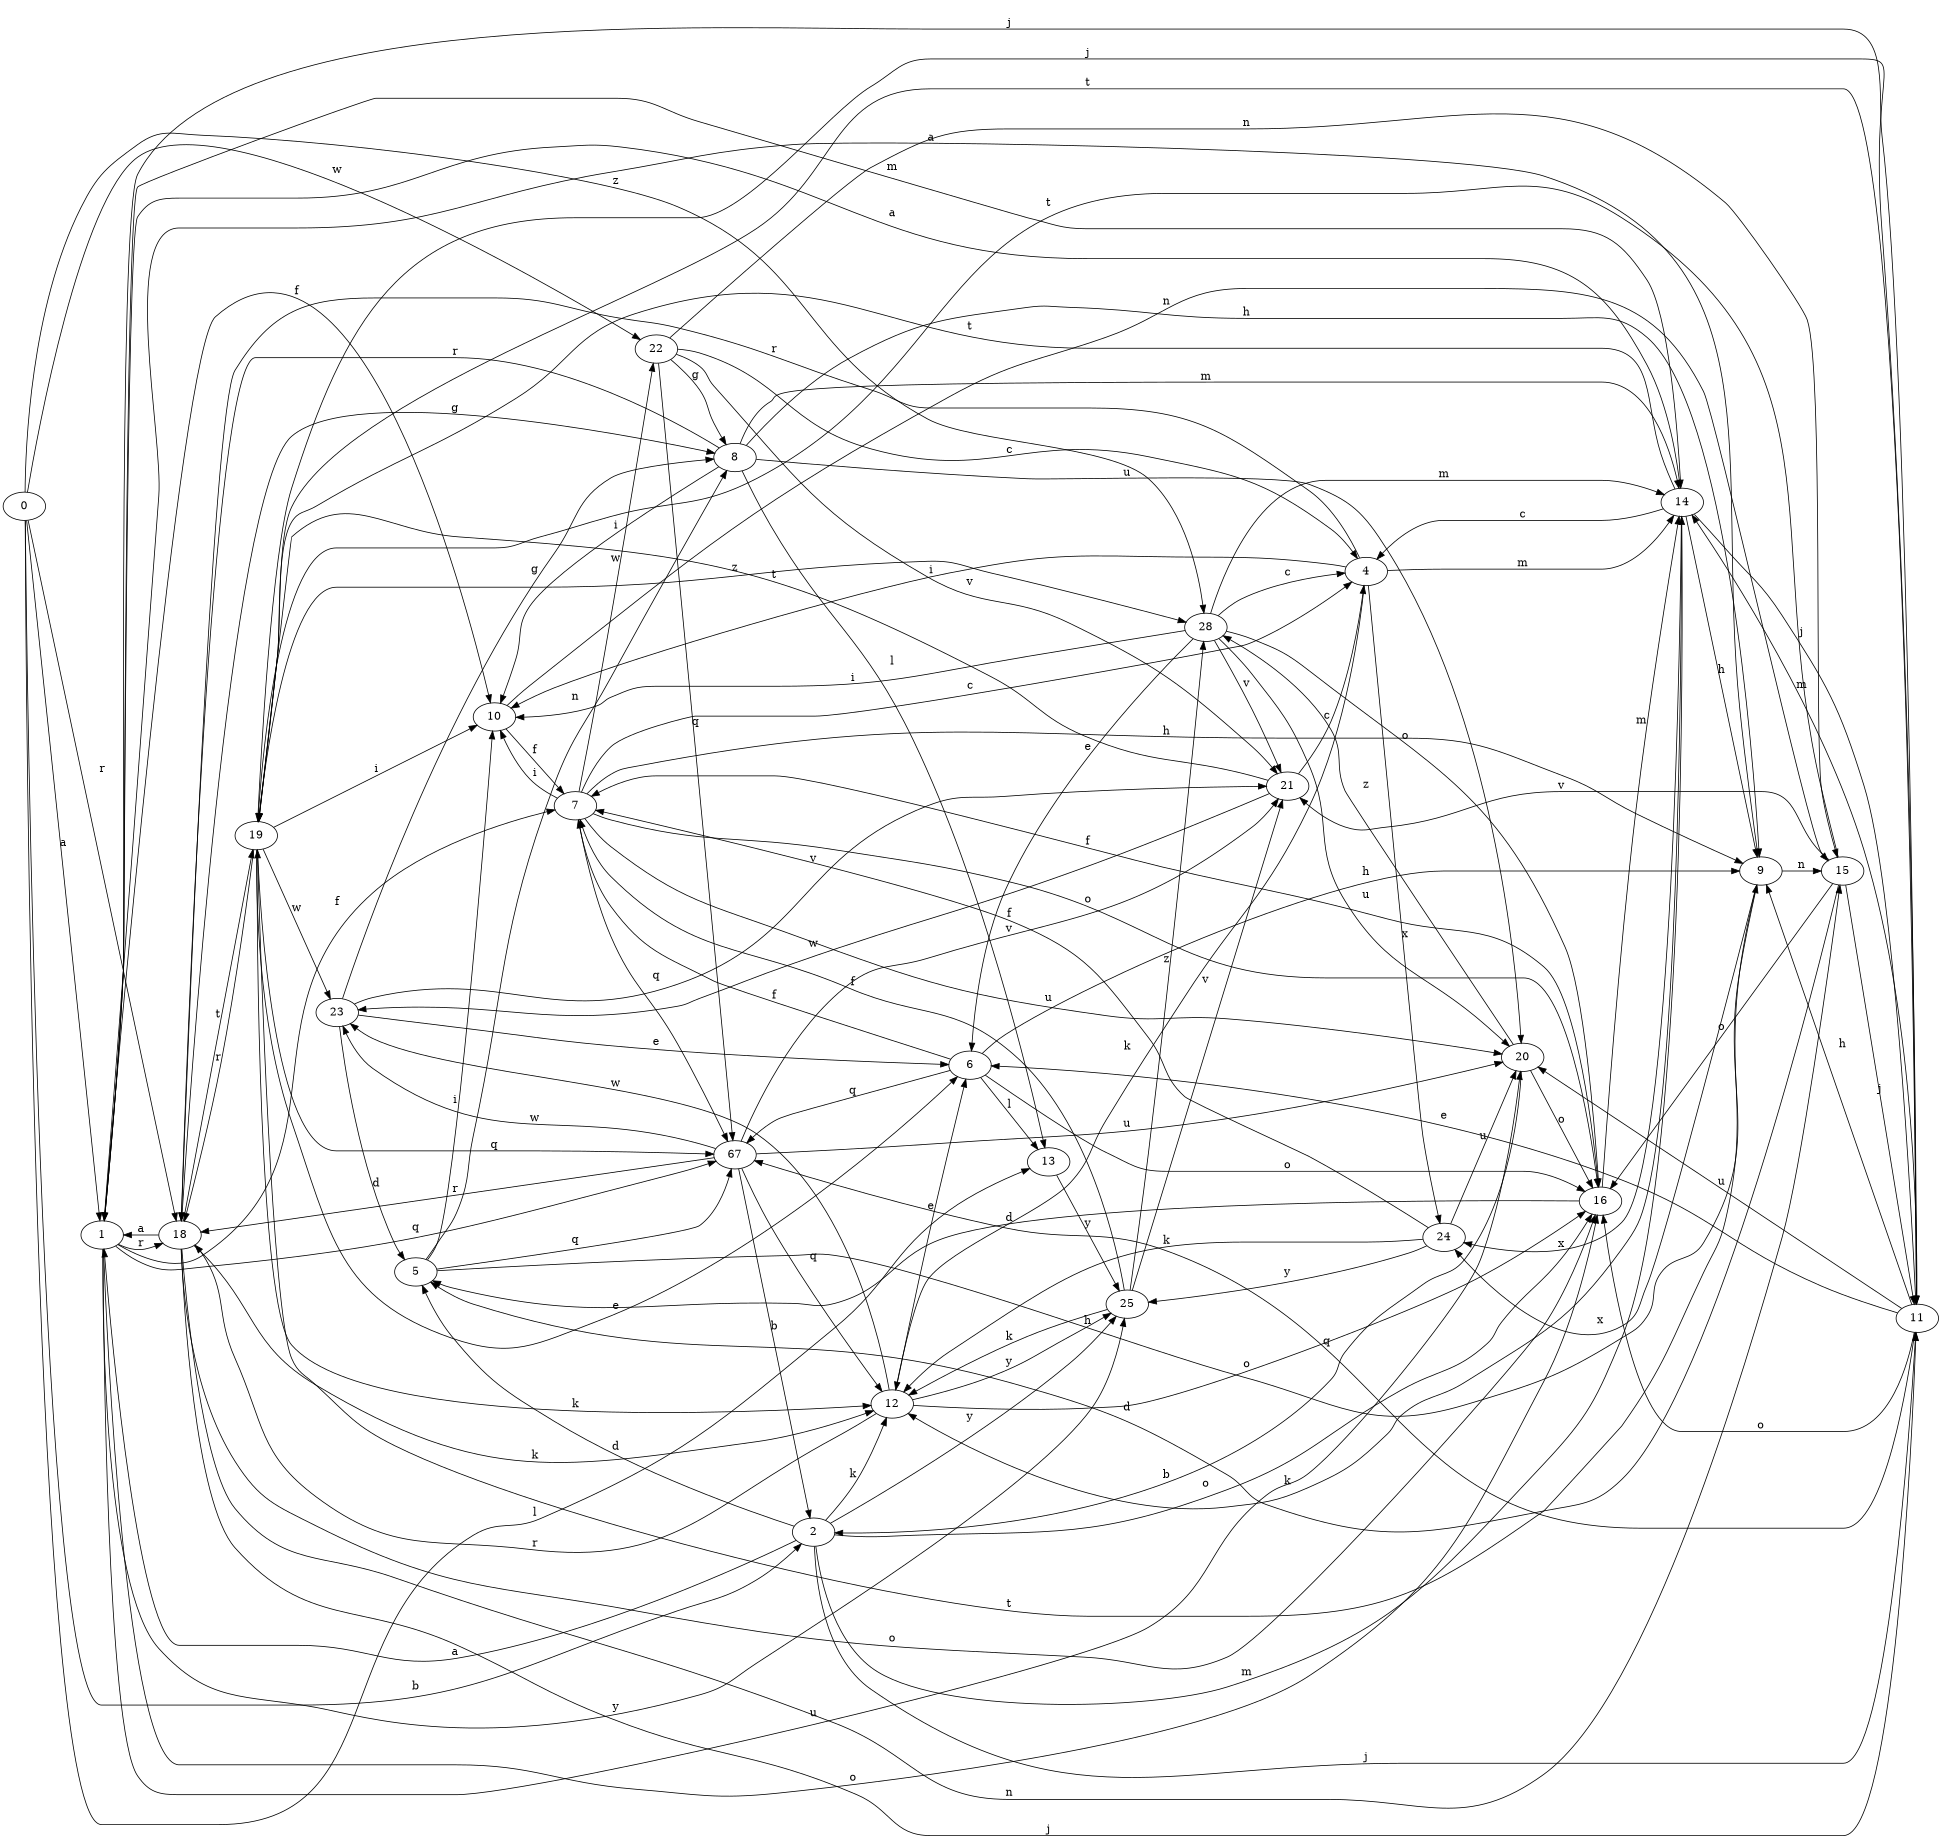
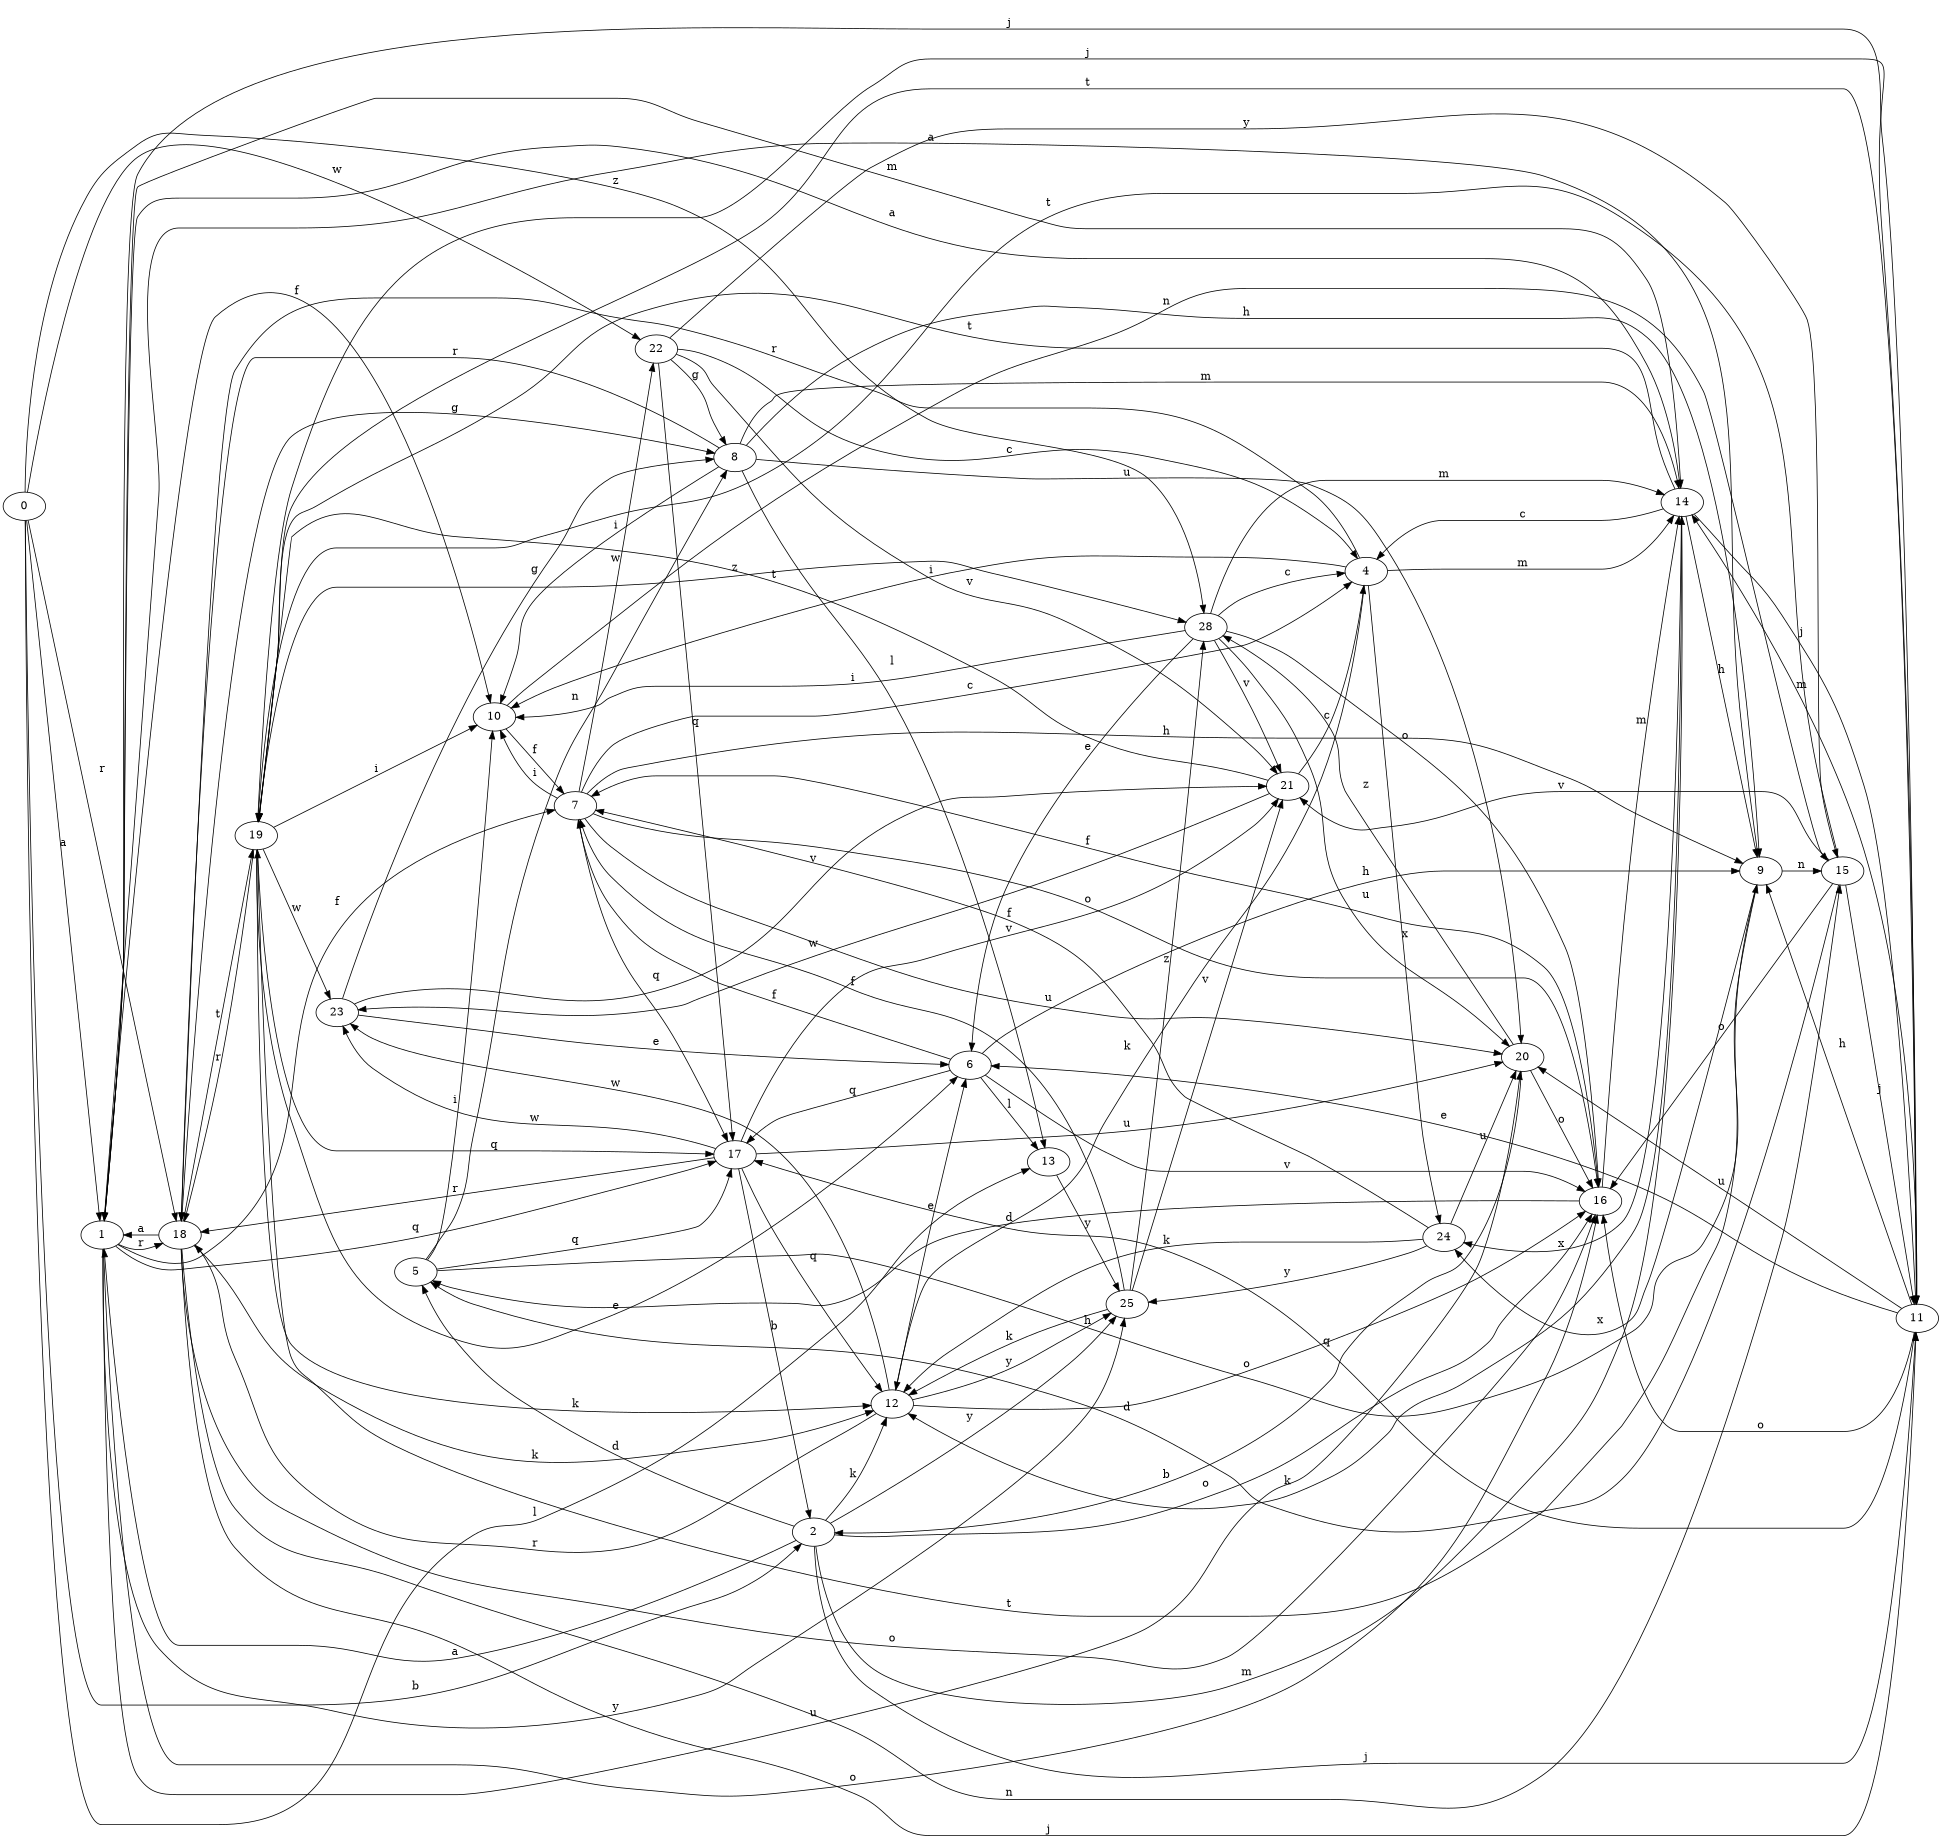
edge "22" -> "15": label "n" -> "y"
edge "23" -> "5": removed, label "d"
node "67": label "67" -> "17"
edge "6" -> "16": label "o" -> "v"
